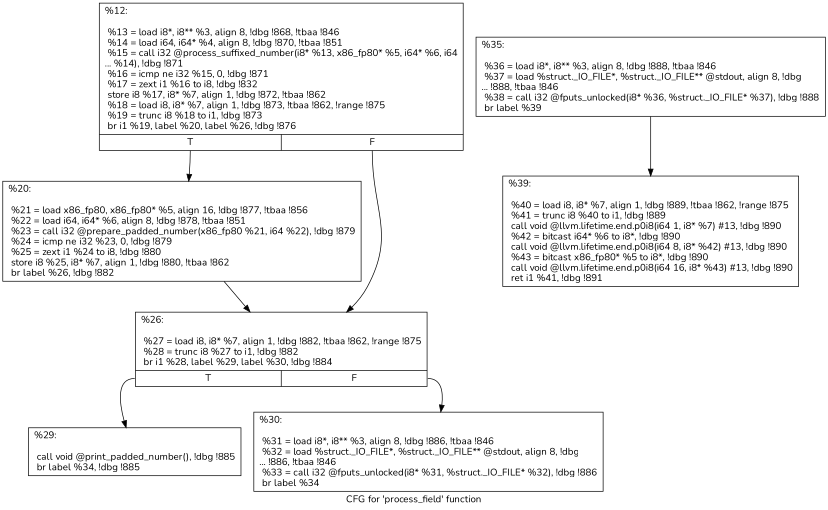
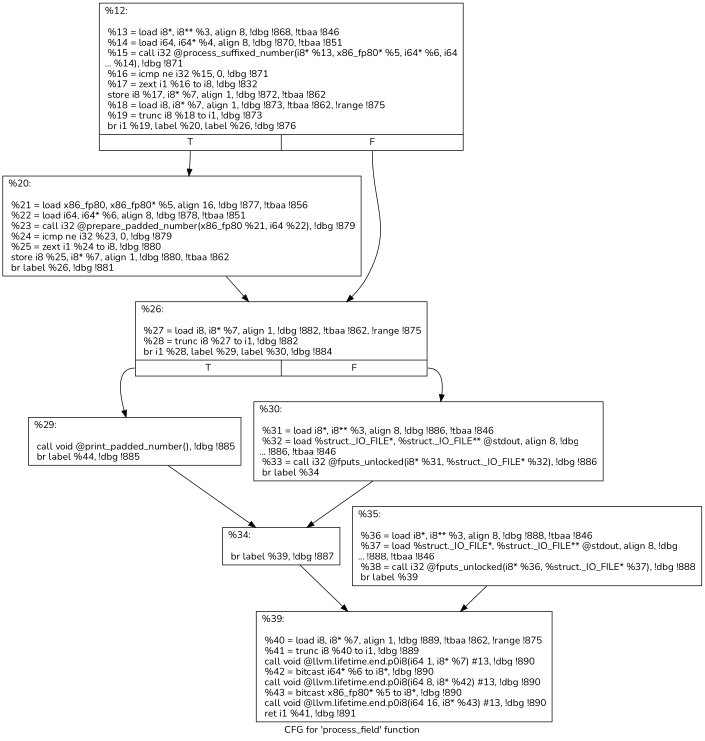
node "%20:": text "br label %26, !dbg !882" -> "br label %26, !dbg !881"
node "%29:": text "br label %34, !dbg !885" -> "br label %44, !dbg !885"
node "%34:": added
